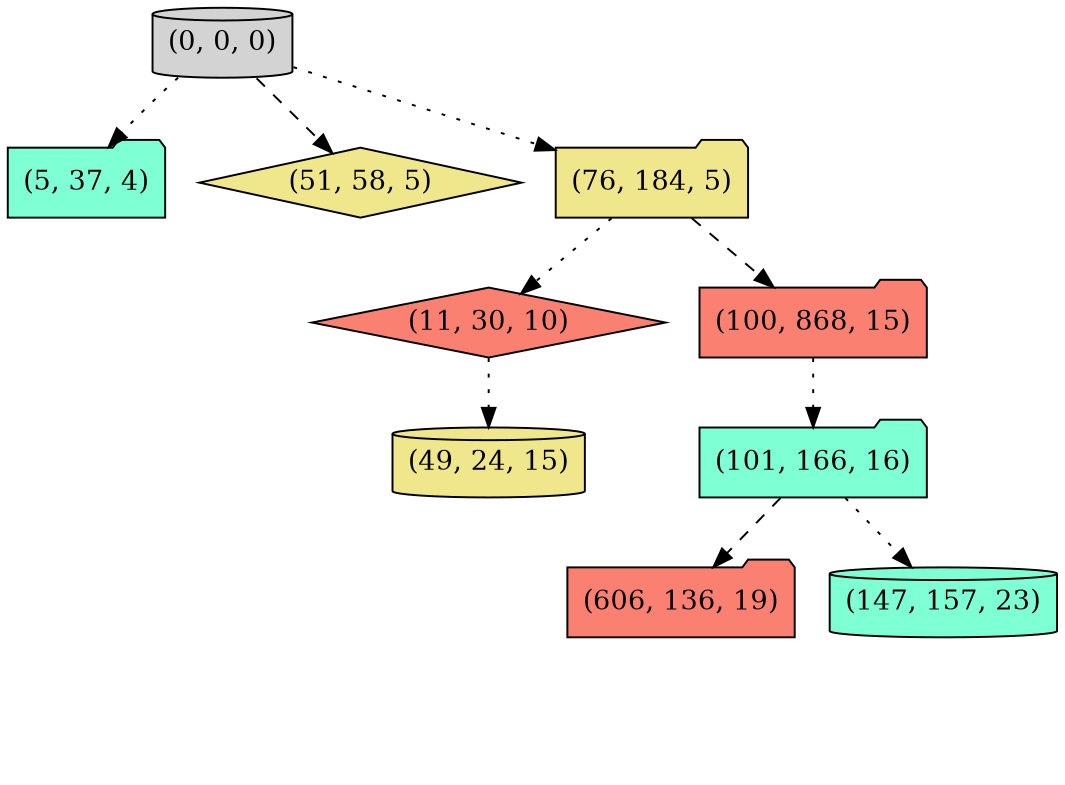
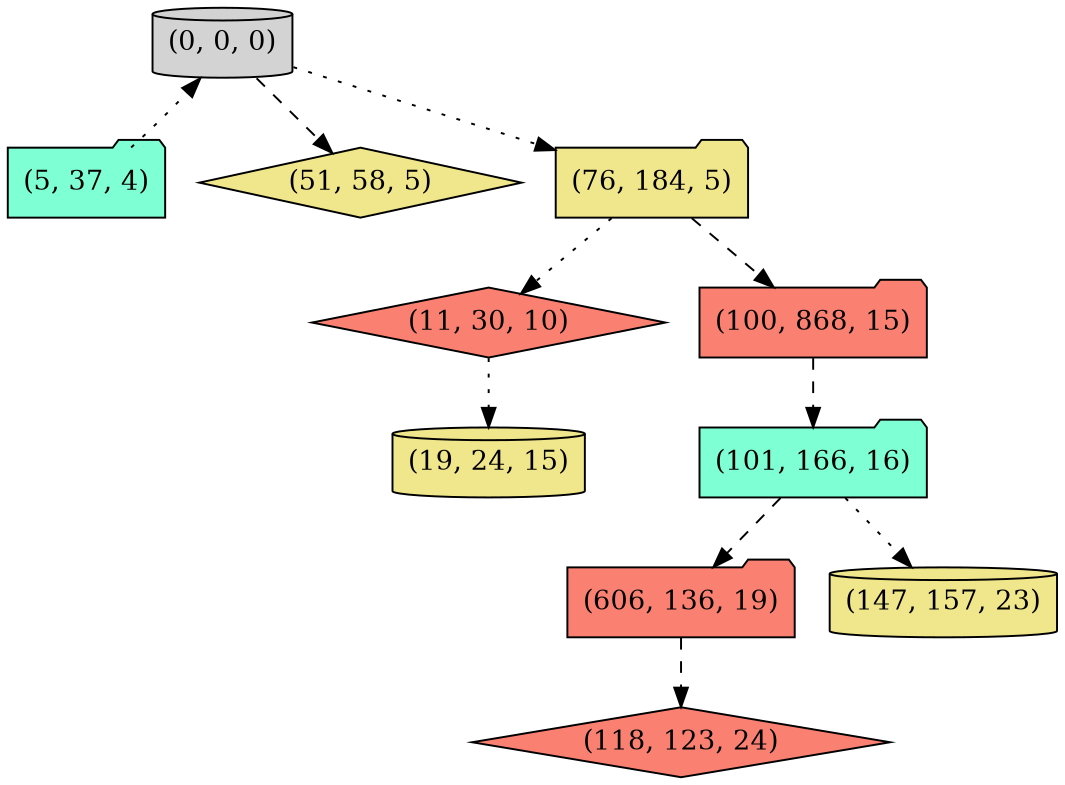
edge "(0, 0, 0)" -> "(5, 37, 4)": reversed
edge "(100, 868, 15)" -> "(101, 166, 16)": style dotted -> dashed
node "(49, 24, 15)": label "(49, 24, 15)" -> "(19, 24, 15)"
node "(147, 157, 23)": fillcolor aquamarine -> khaki
node "(118, 123, 24)": added
